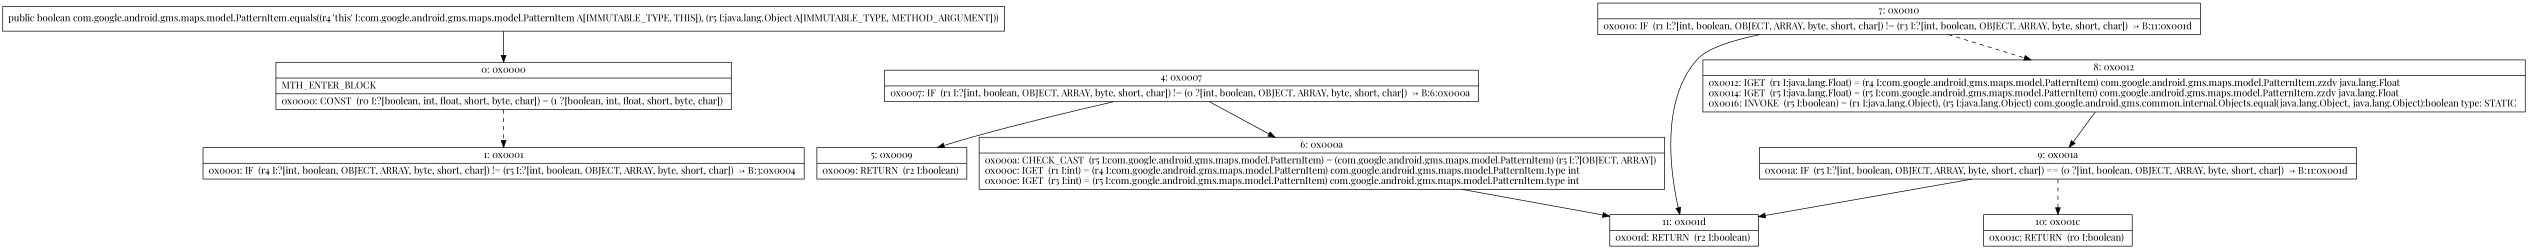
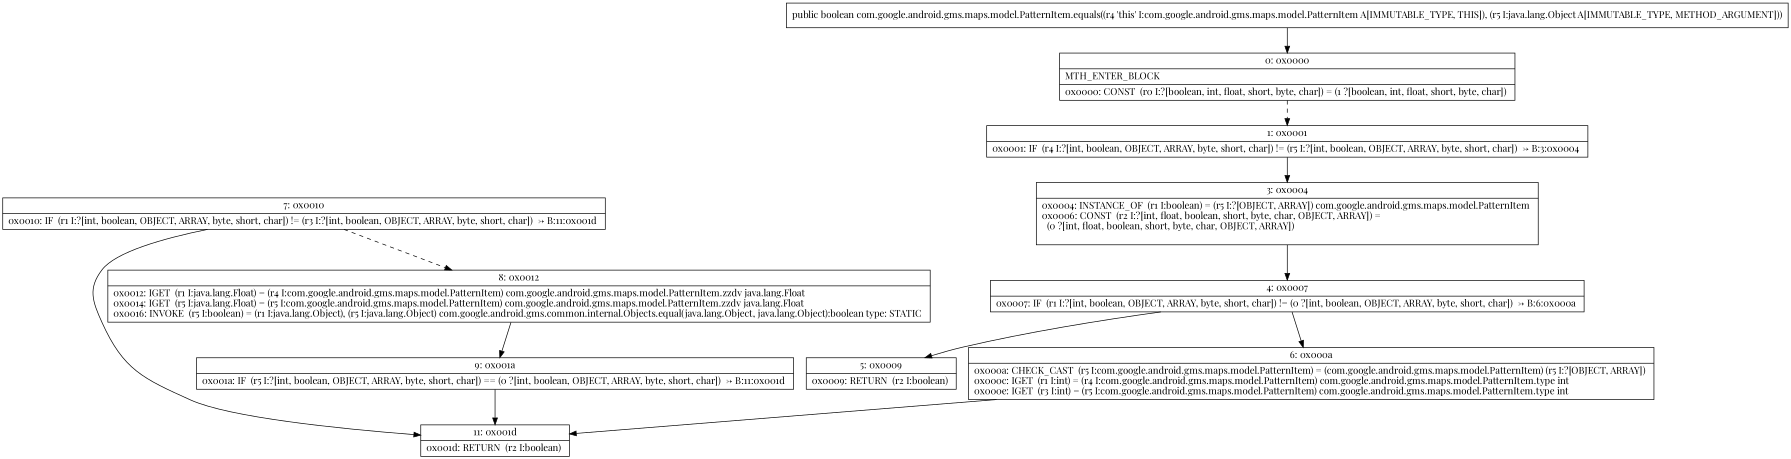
node "3: 0x0004": added
node "10: 0x001c": removed
